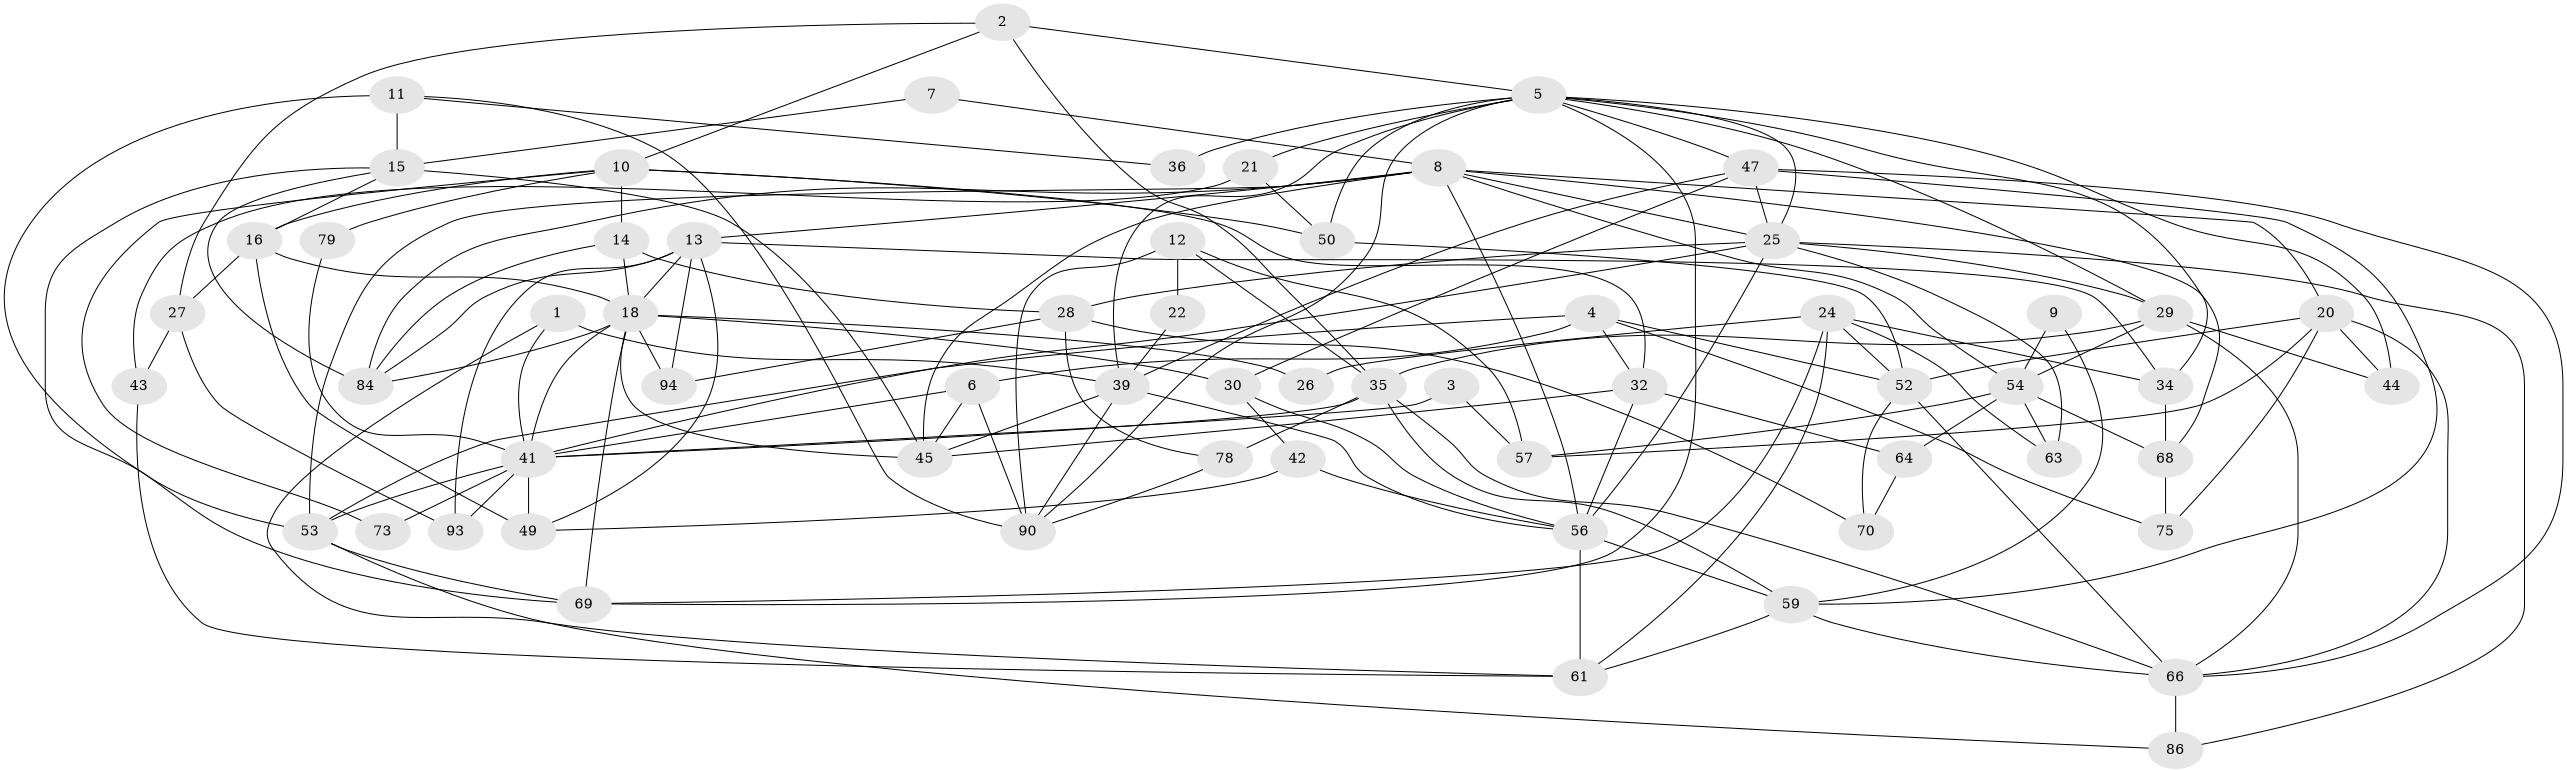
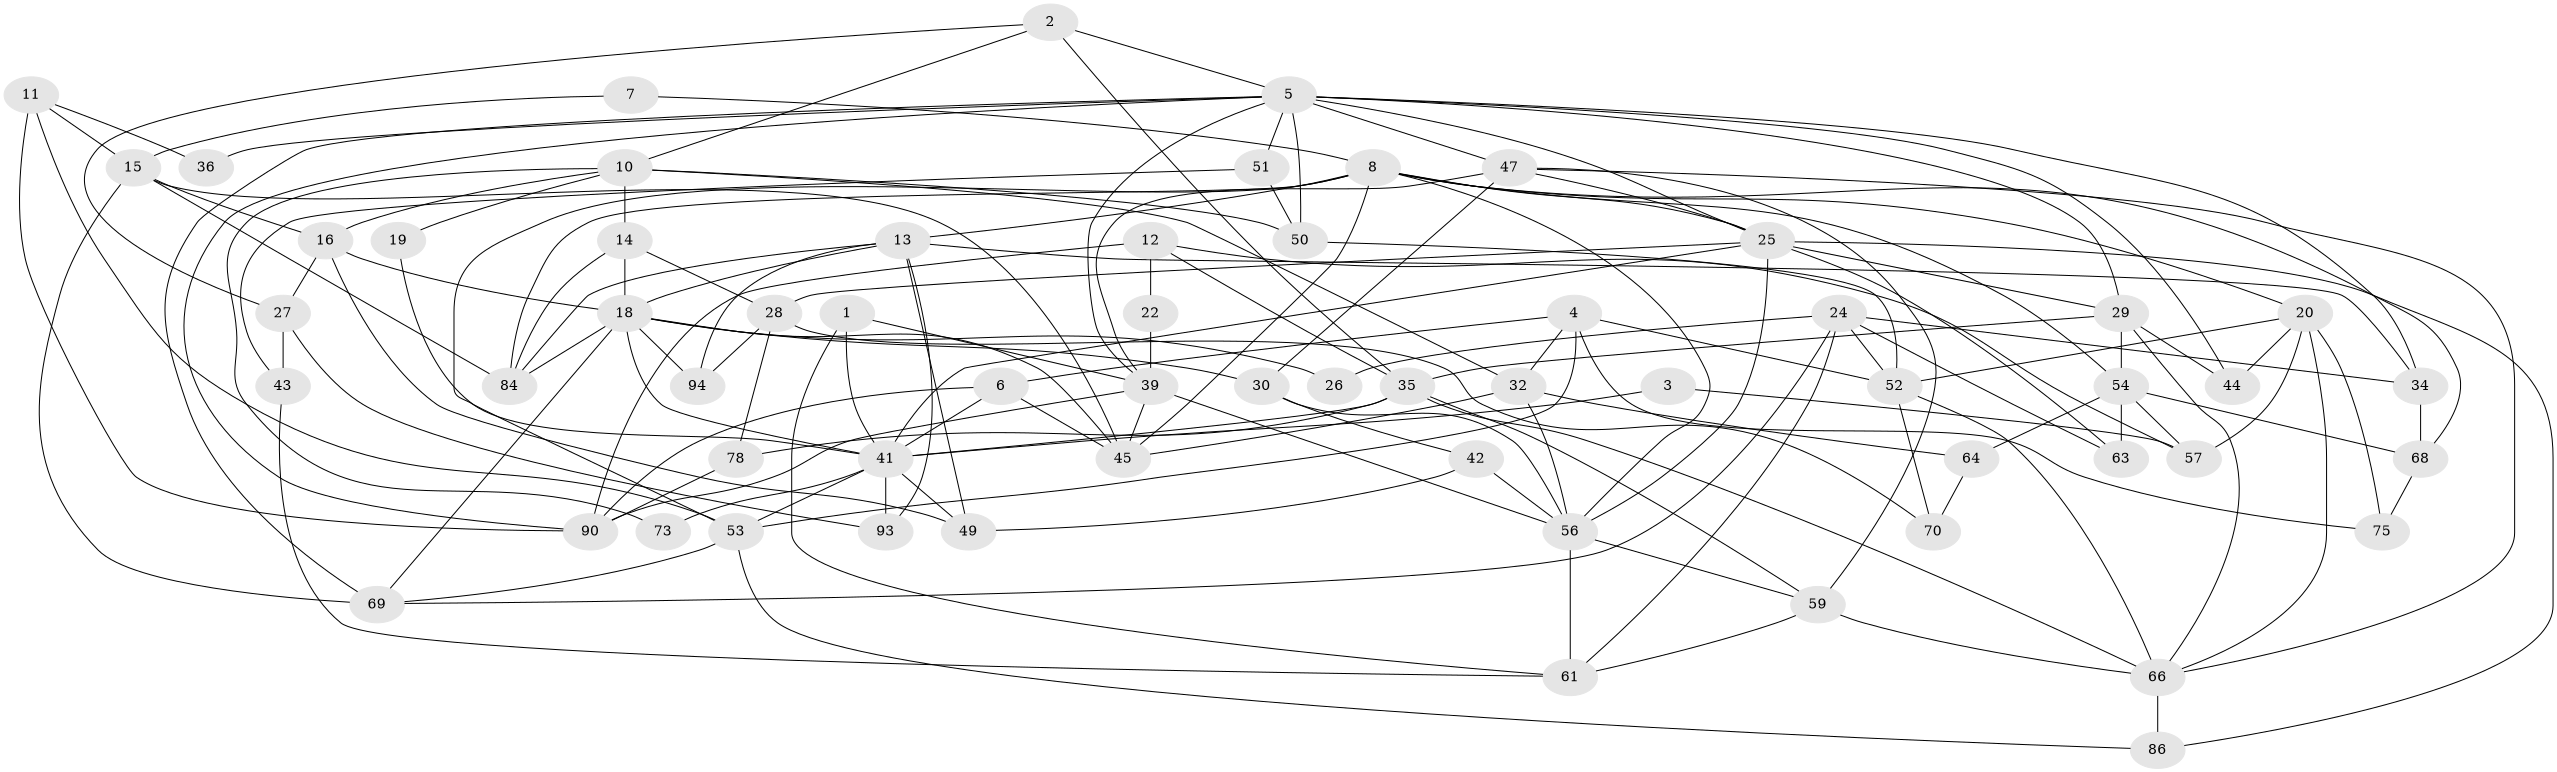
node "21": label "21" -> "51"
node "79": label "79" -> "19"
node "9": removed
